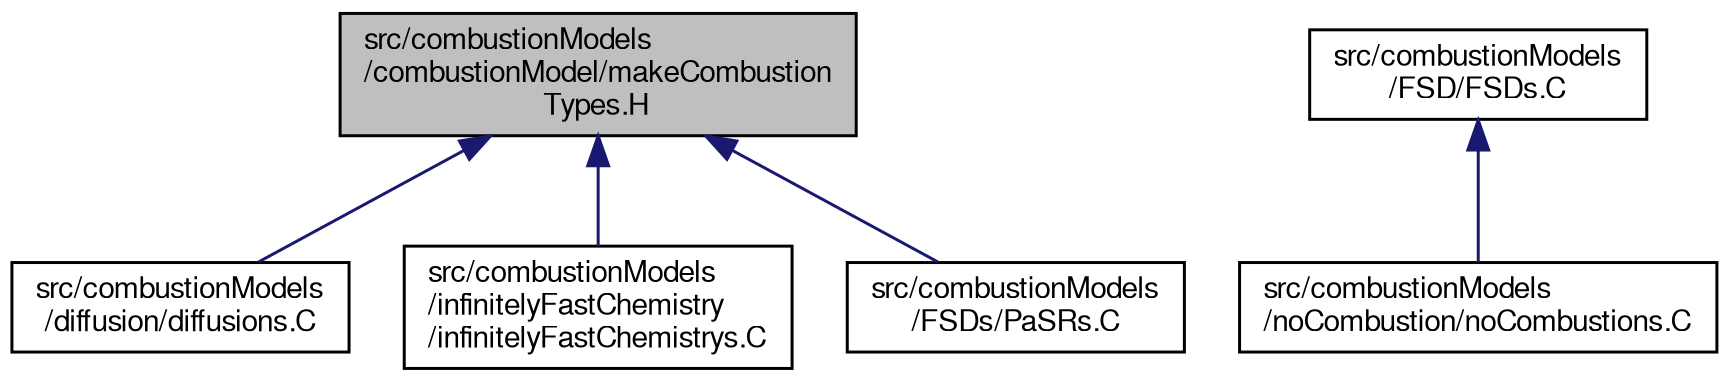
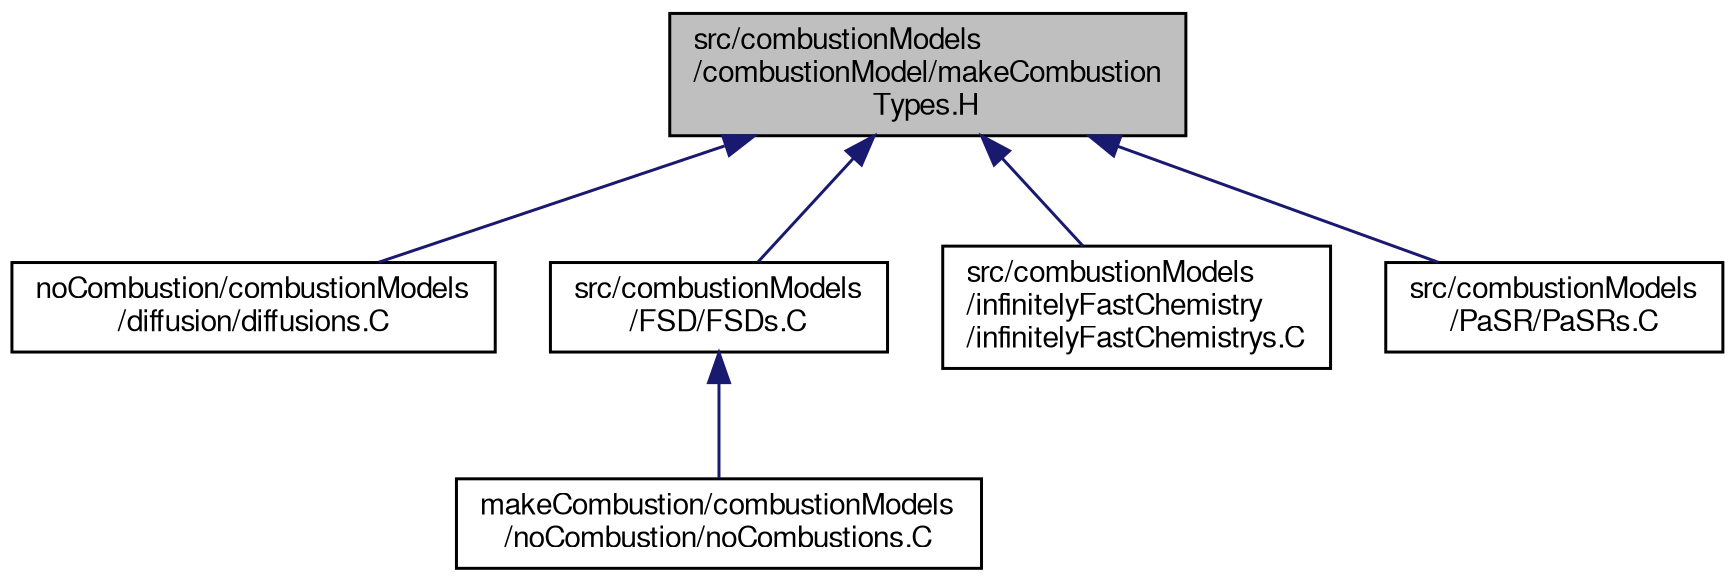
edge "src/combustionModels /FSD/FSDs.C" -> "src/combustionModels /combustionModel/makeCombustion Types.H": added
node "src/combustionModels /diffusion/diffusions.C": label "src/combustionModels /diffusion/diffusions.C" -> "noCombustion/combustionModels /diffusion/diffusions.C"
node "src/combustionModels /FSDs/PaSRs.C": label "src/combustionModels /FSDs/PaSRs.C" -> "src/combustionModels /PaSR/PaSRs.C"
node "src/combustionModels /noCombustion/noCombustions.C": label "src/combustionModels /noCombustion/noCombustions.C" -> "makeCombustion/combustionModels /noCombustion/noCombustions.C"
